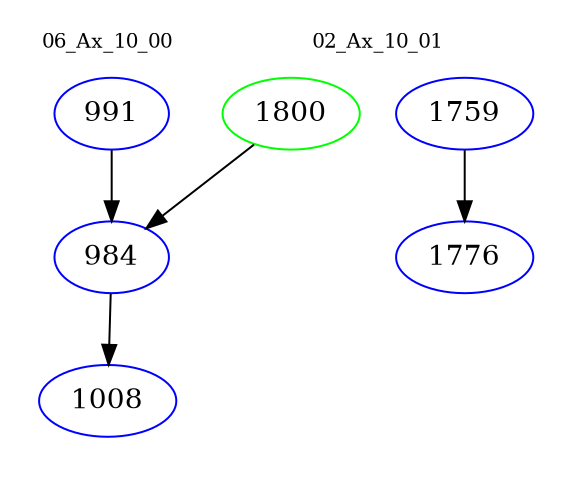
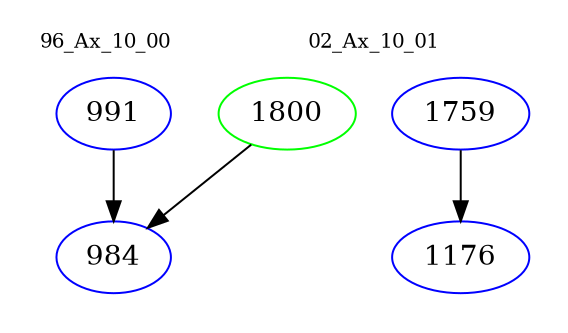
cluster "06_Ax_10_00": label "06_Ax_10_00" -> "96_Ax_10_00"
node "1776": label "1776" -> "1176"
node "1008": removed
